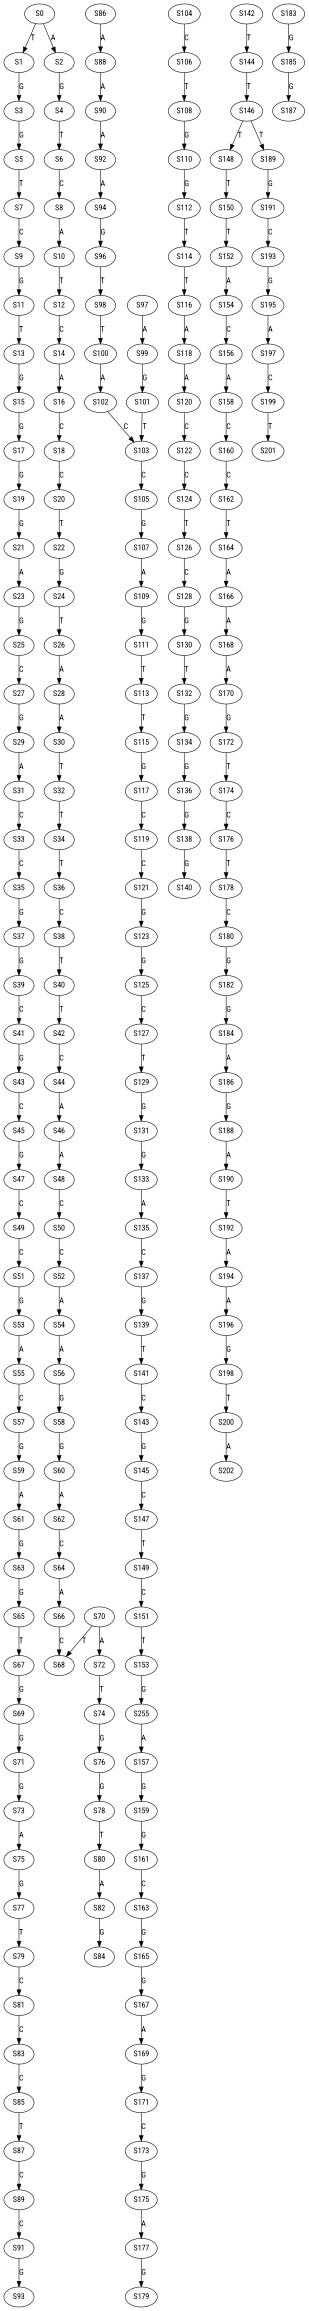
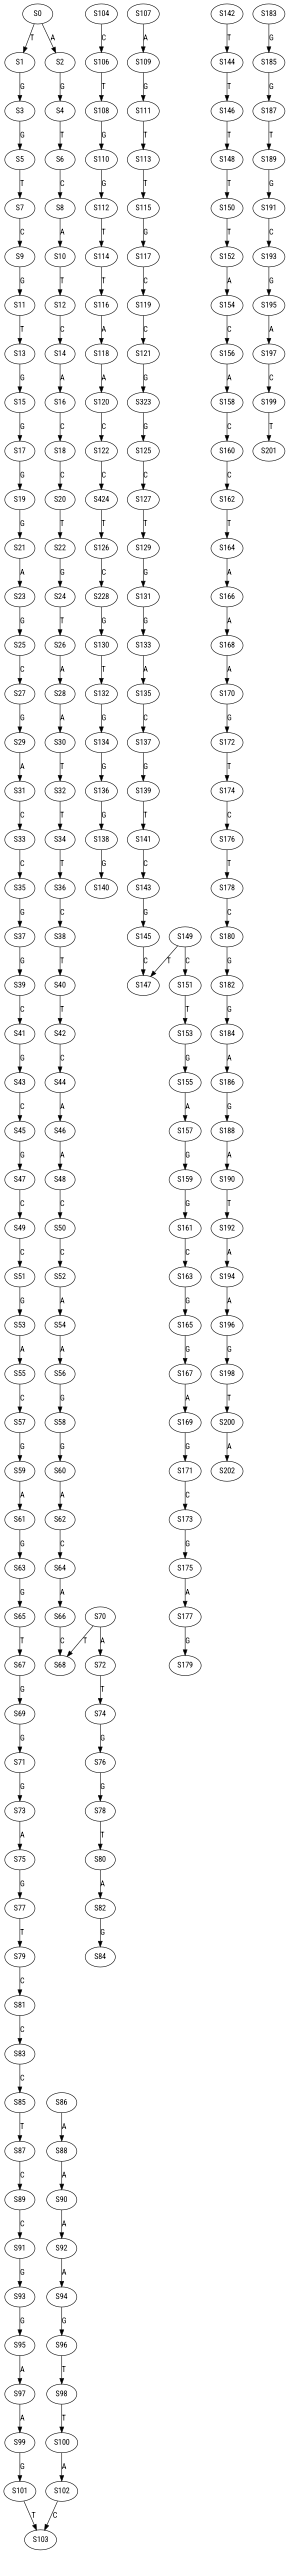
edge "S146" -> "S189": now "S187" -> "S189"
node "S105": removed
node "S124": label "S124" -> "S424"
node "S128": label "S128" -> "S228"
node "S123": label "S123" -> "S323"
edge "S147" -> "S149": reversed
node "S255": label "S255" -> "S155"
node "S95": added
